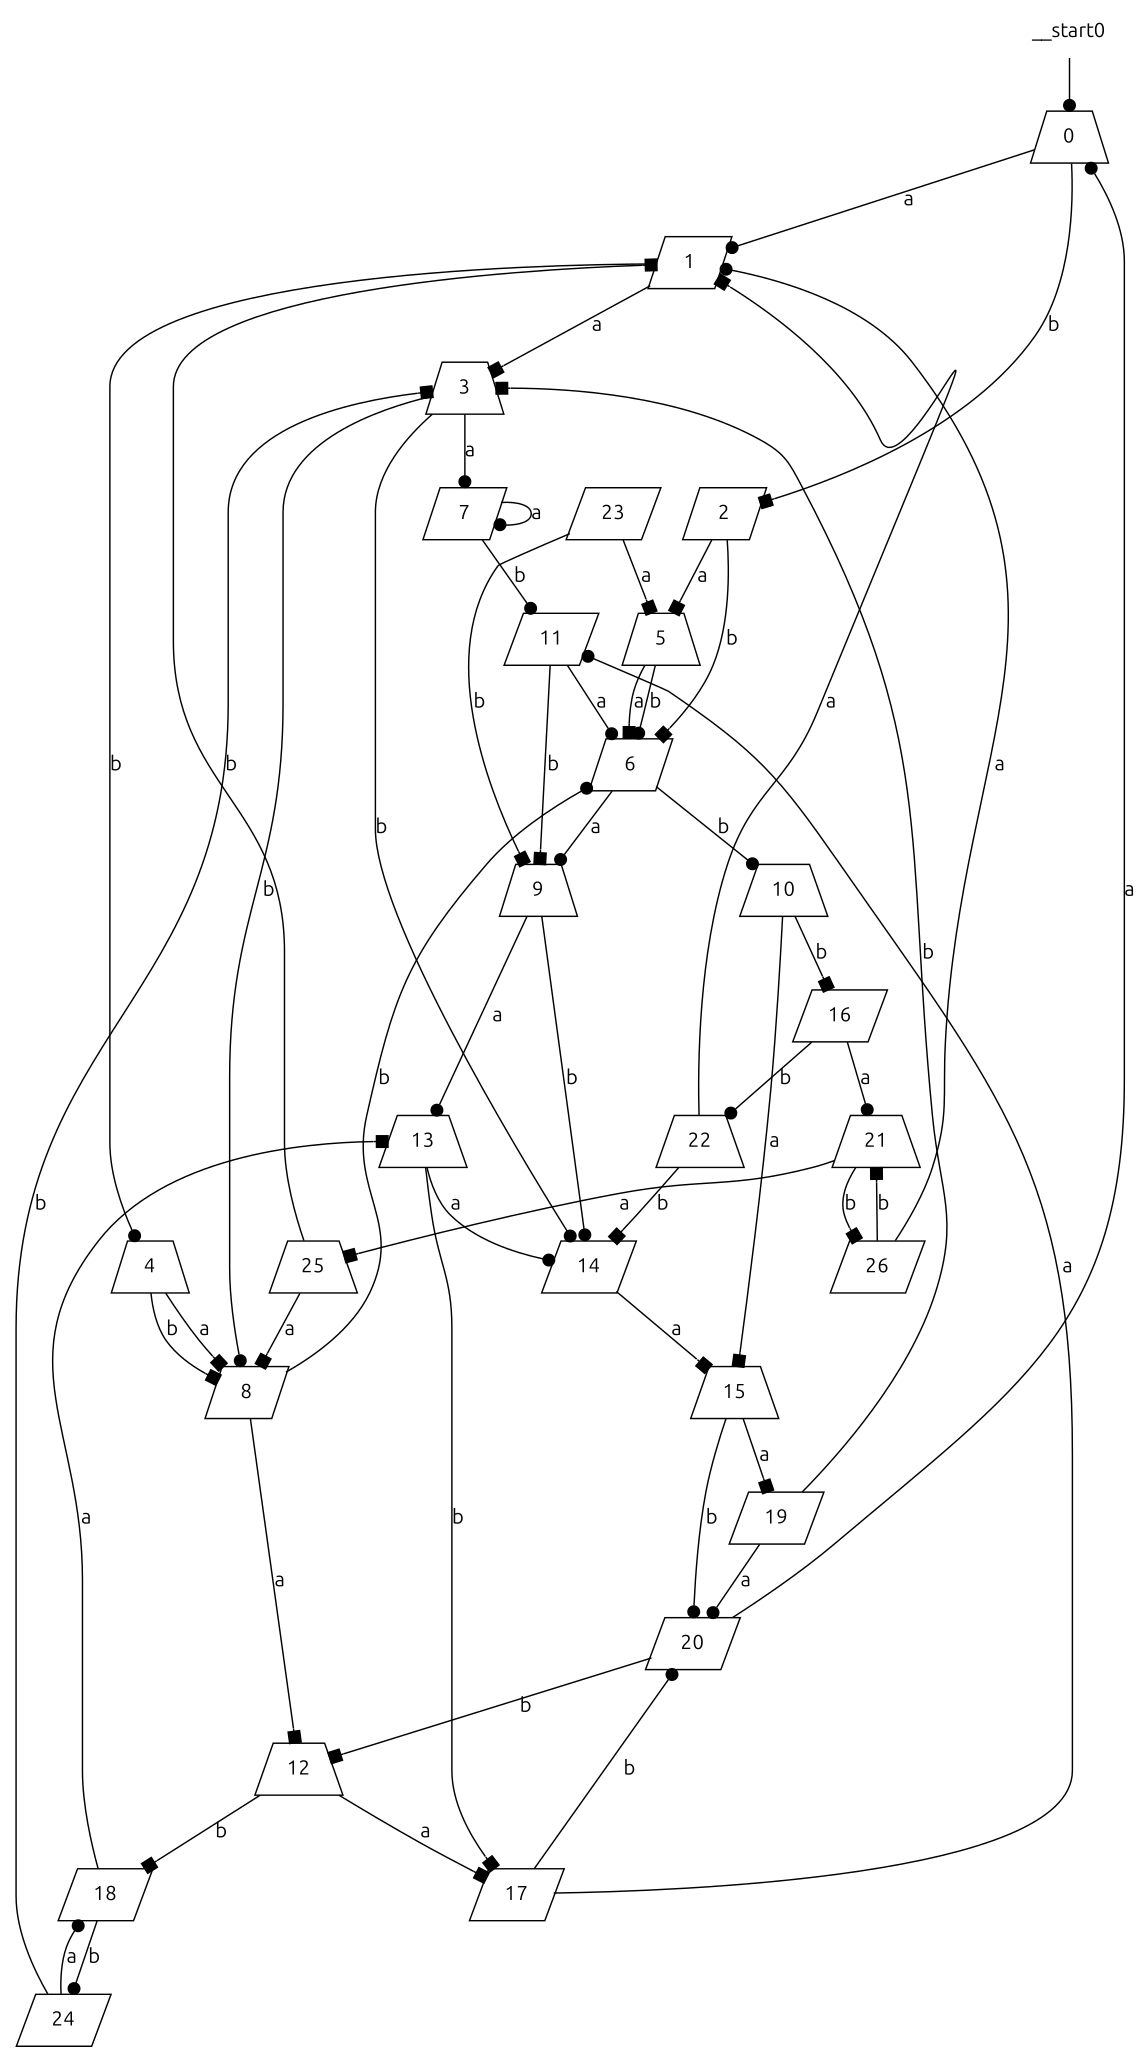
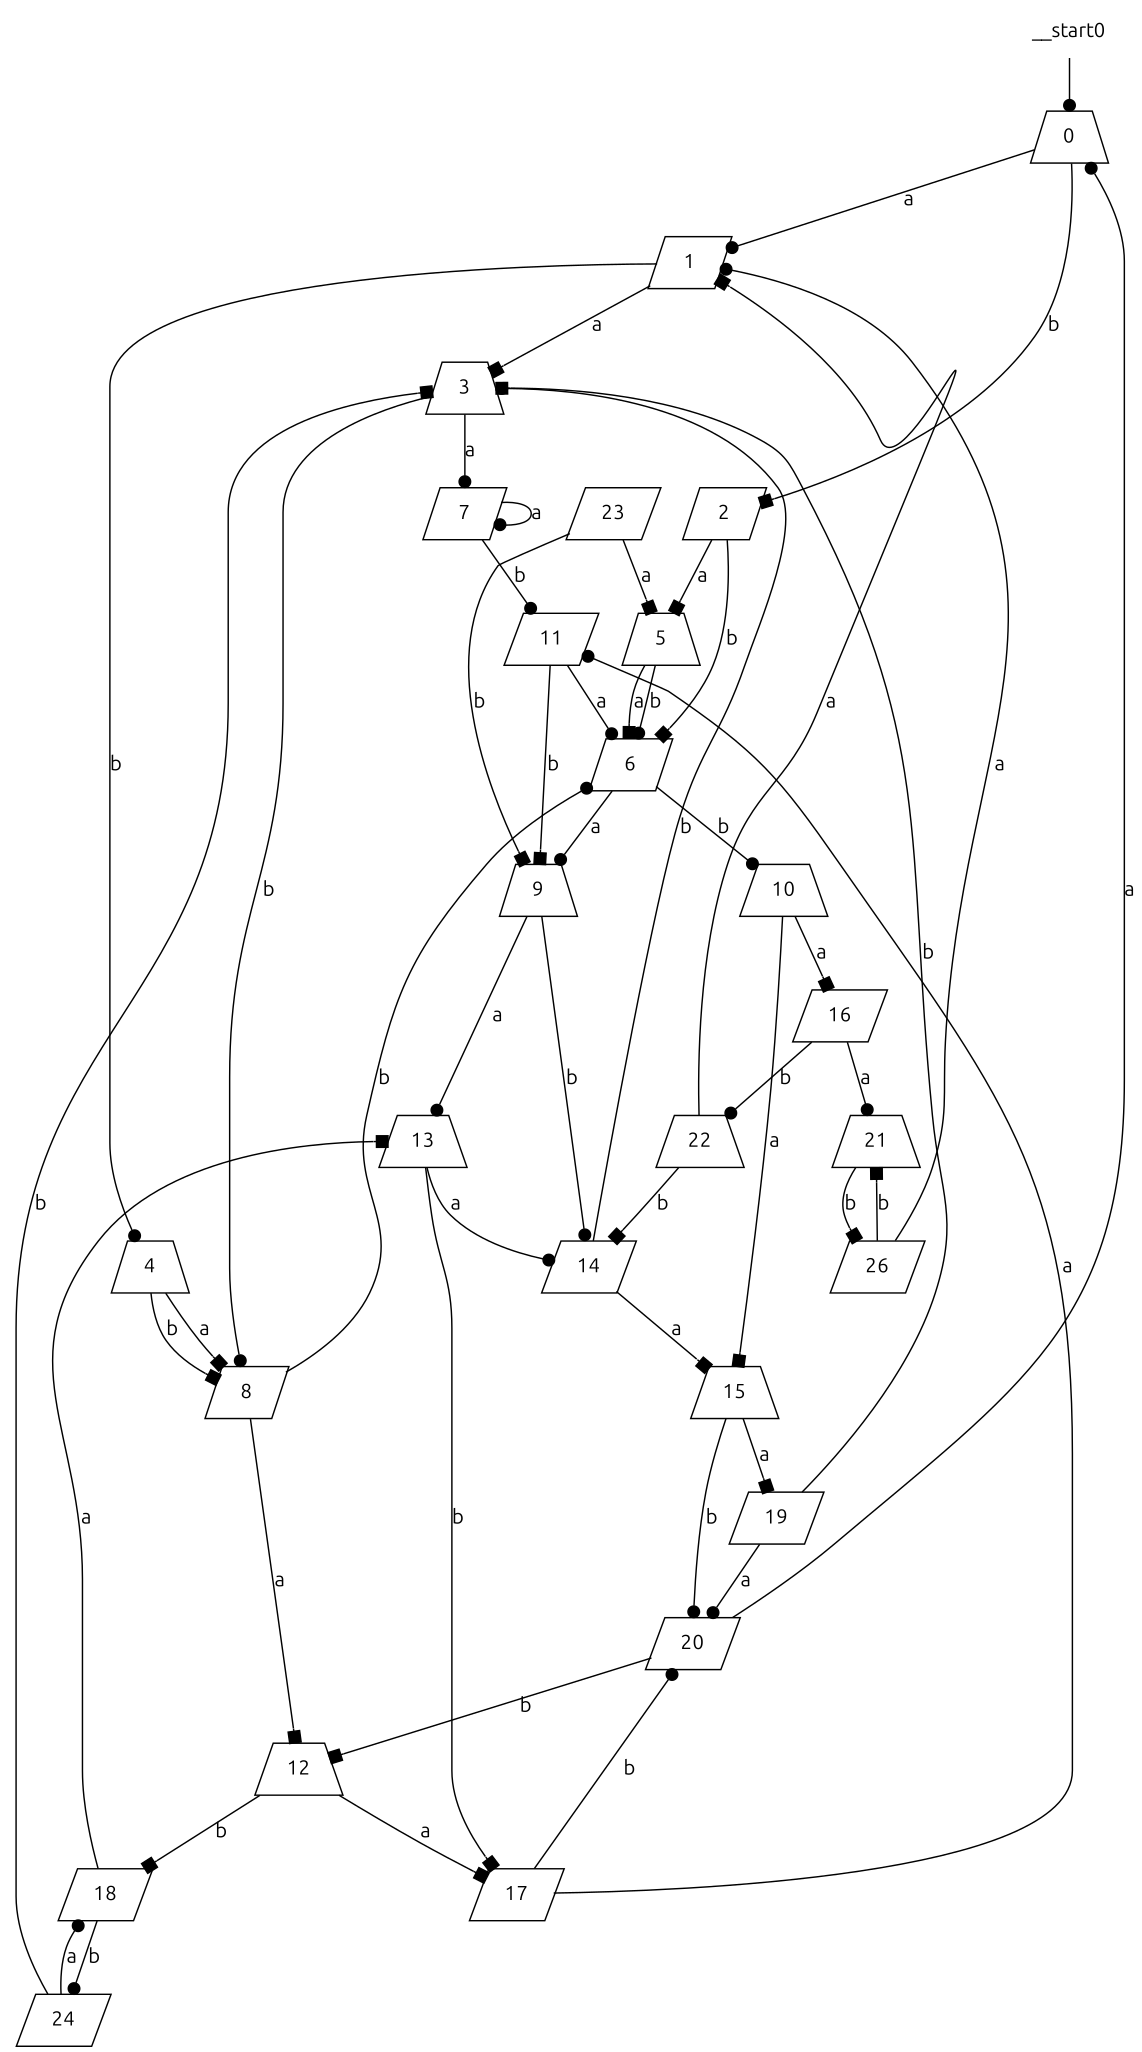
edge "3" -> "14": reversed
edge "10" -> "16": label "b" -> "a"
node "25": removed
